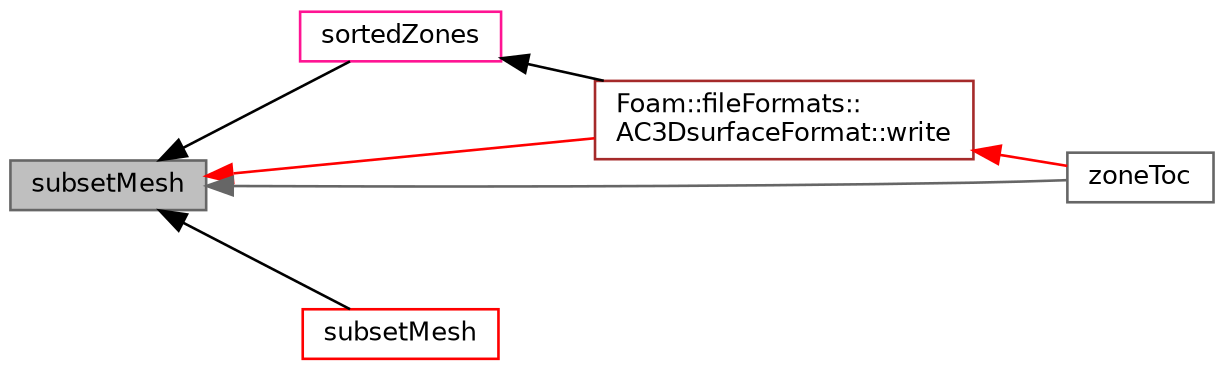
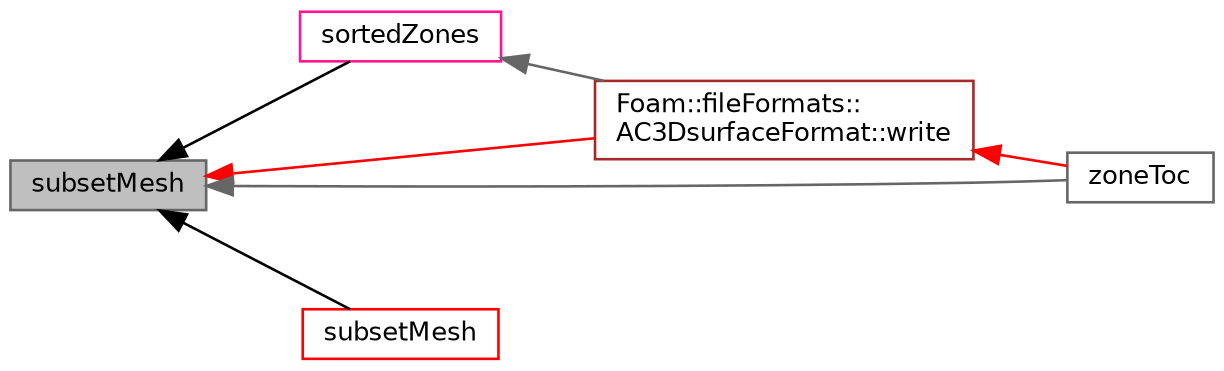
edge "Foam::fileFormats:: AC3DsurfaceFormat::write" -> "sortedZones": color black -> gray40
